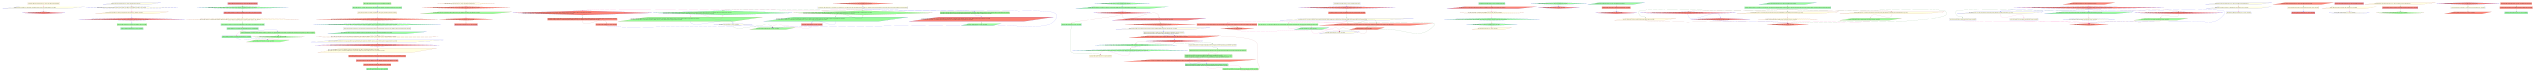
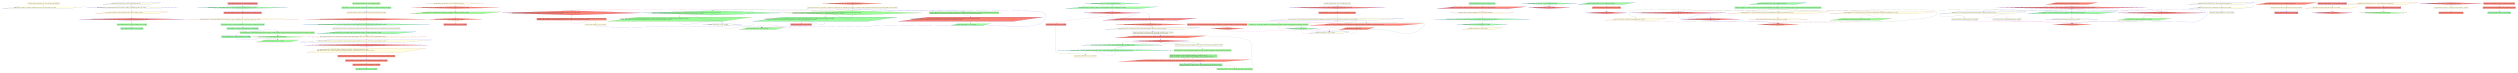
node "setPageSize_0000: op=METHOD_EXIT, src=, dest=, next=0001": removed
node "doParity_0000: op=METHOD_EXIT, src=, dest=, next=0001": fillcolor lightyellow -> salmon
node "checkHamming_0000: op=METHOD_EXIT, src=, dest=, next=0001": shape parallelogram -> note
node "incrementEcc_0027: op=BREAK, src=, dest=, next=0000": fillcolor salmon -> lightyellow
node "migration_0005: op=RETURN, src=, dest=, next=0000": fillcolor palegreen -> salmon
node "write_0011: op=BREAK, src=, dest=, next=0000": shape parallelogram -> diamond
